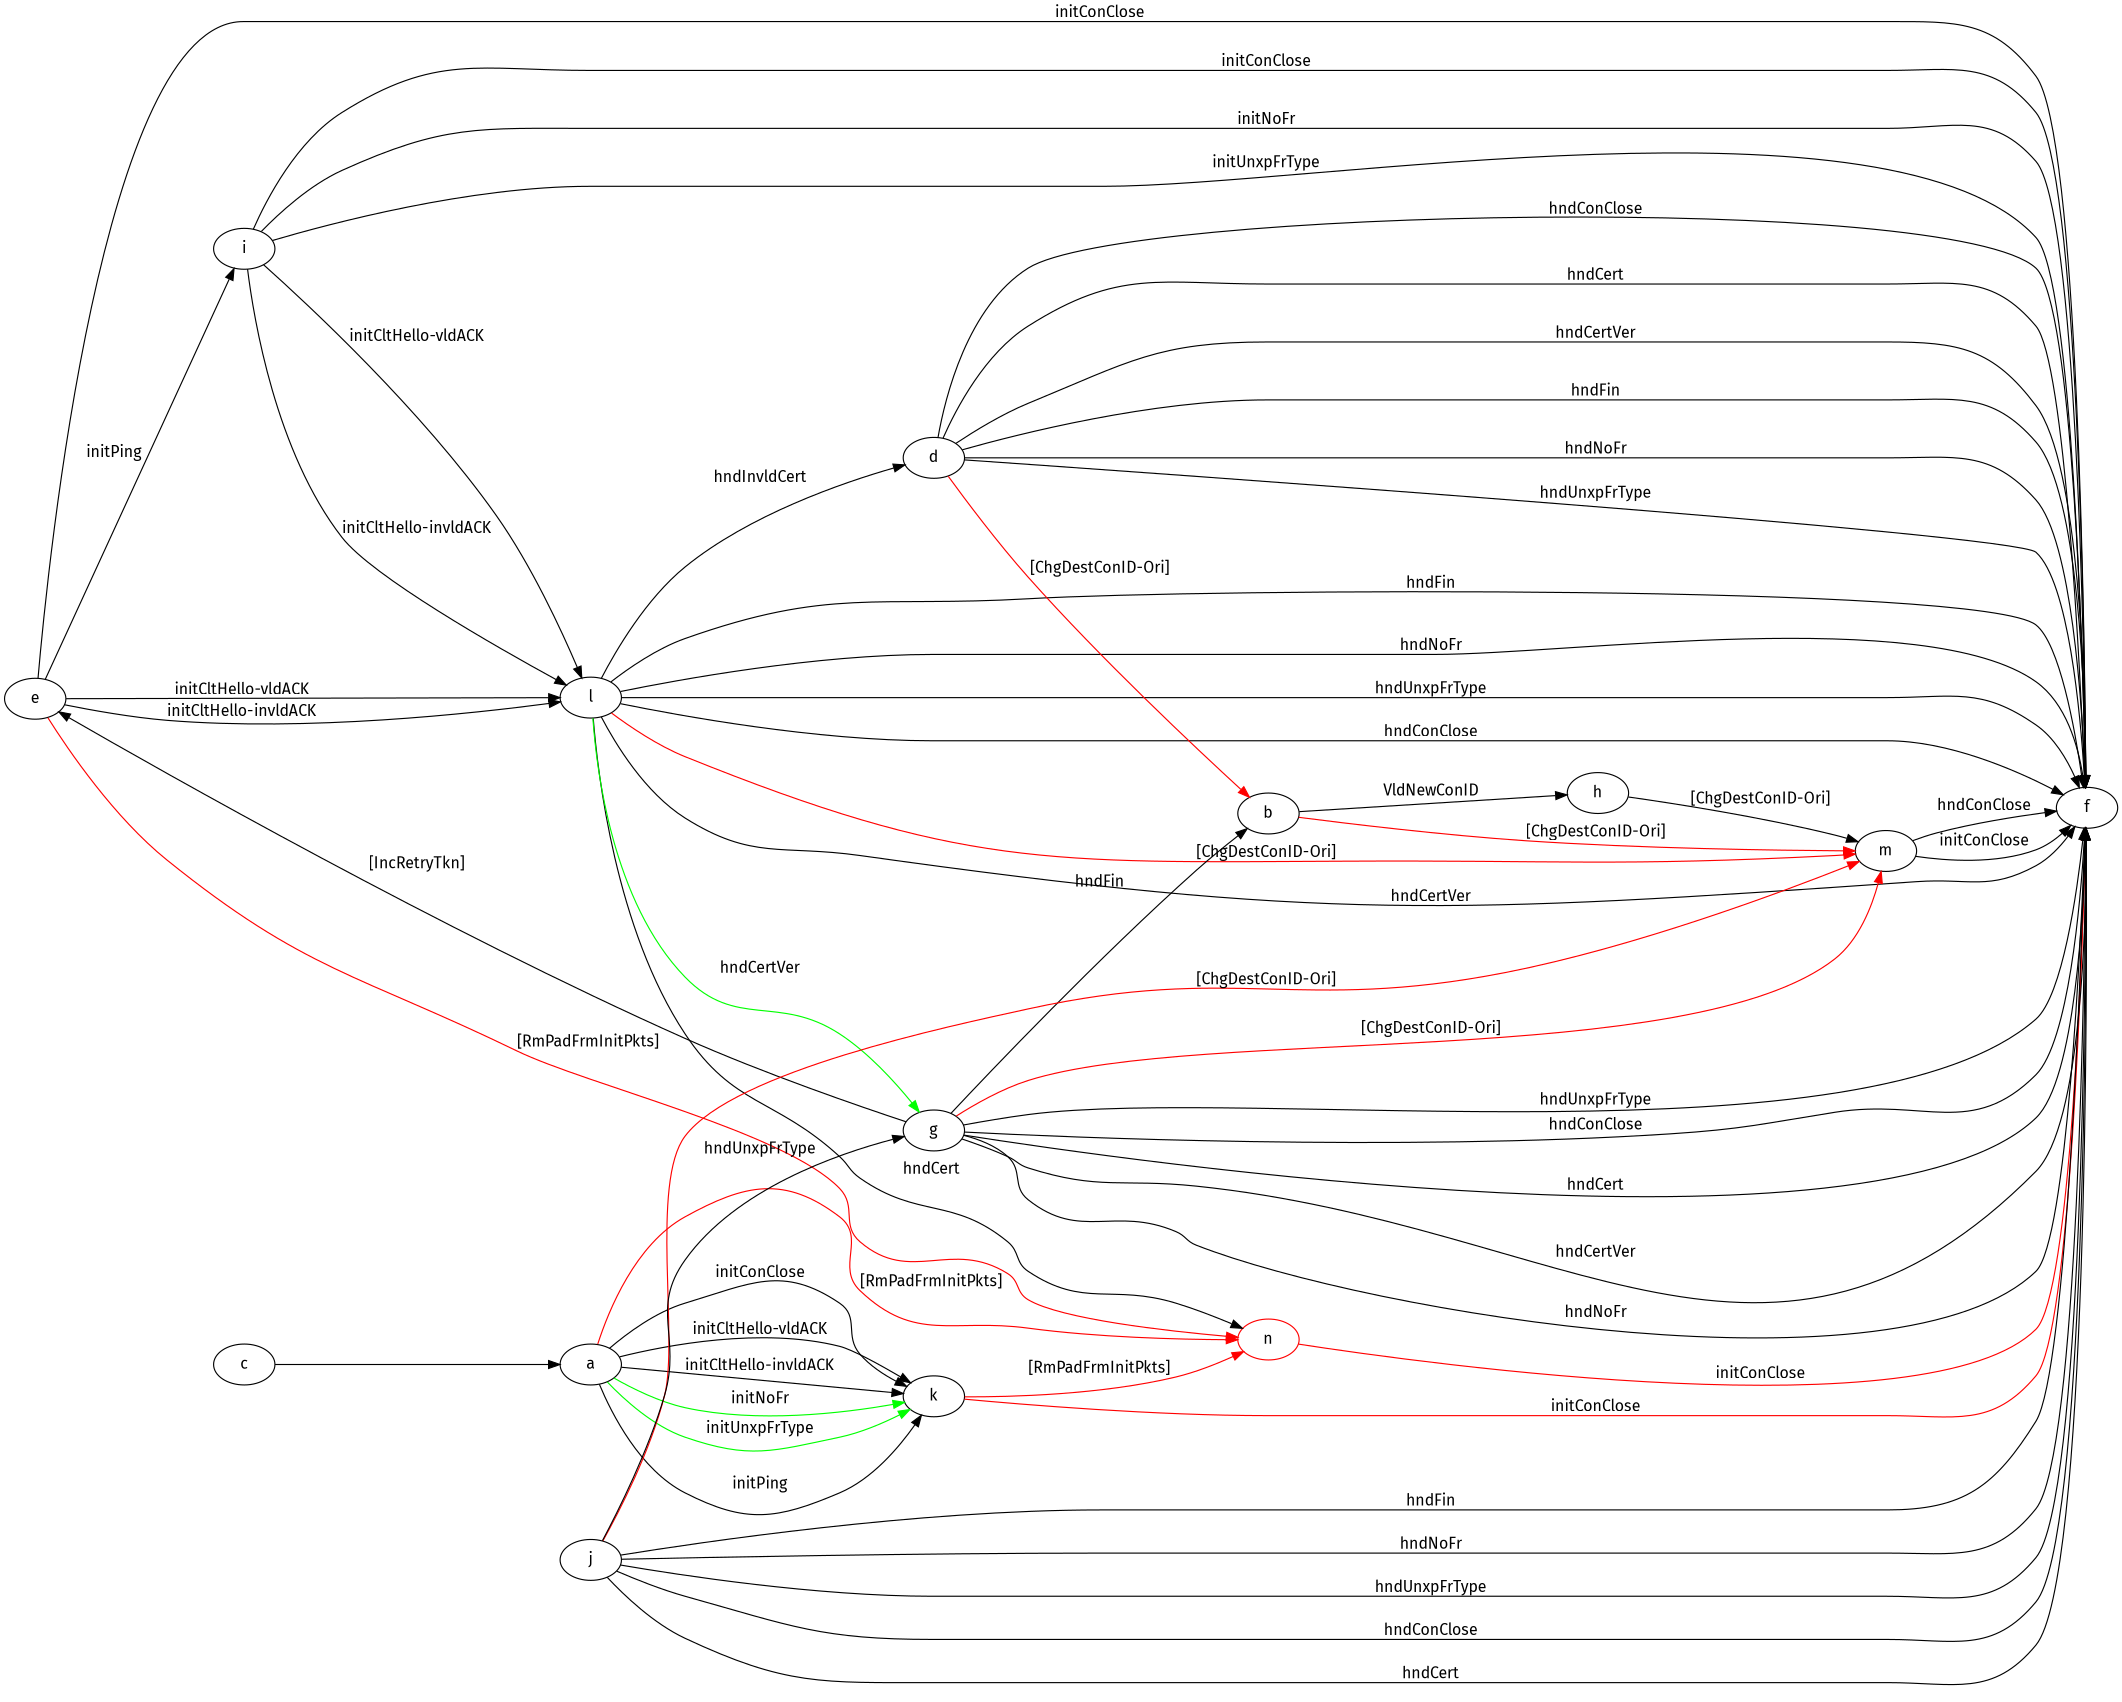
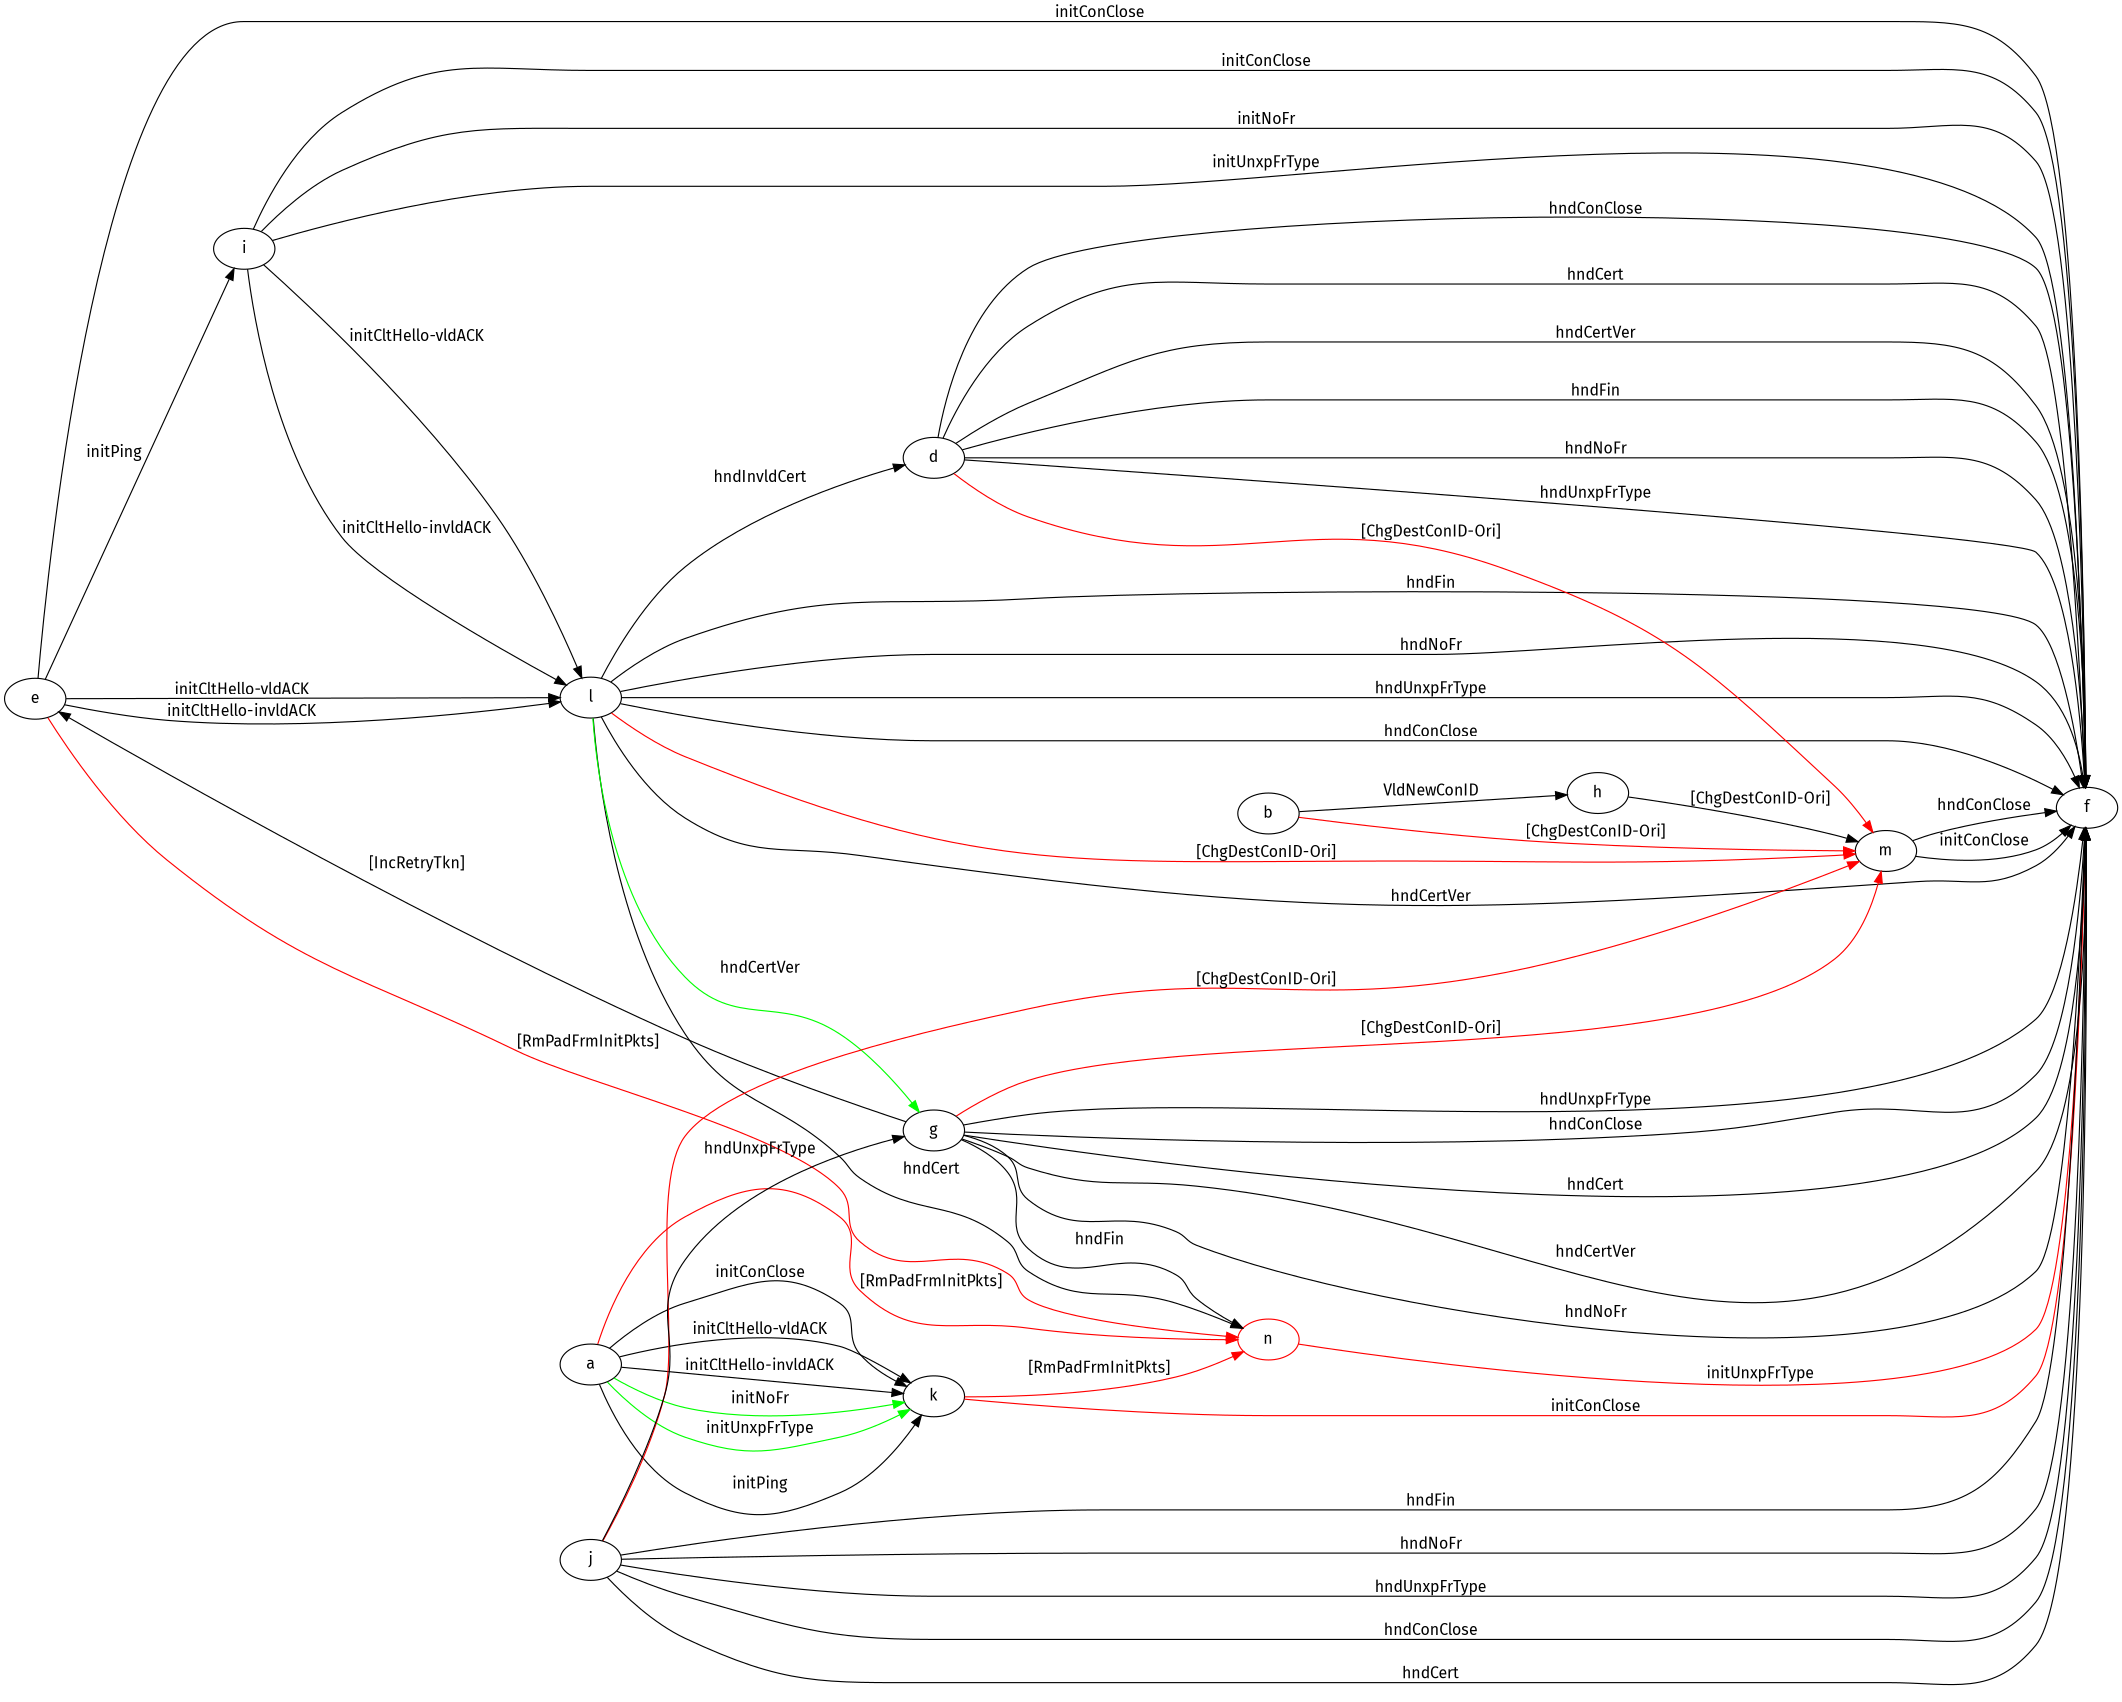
edge "d" -> "b": now "d" -> "m"
edge "g" -> "b": now "g" -> "n"
node "c": removed
edge "n" -> "f": label "initConClose " -> "initUnxpFrType "
